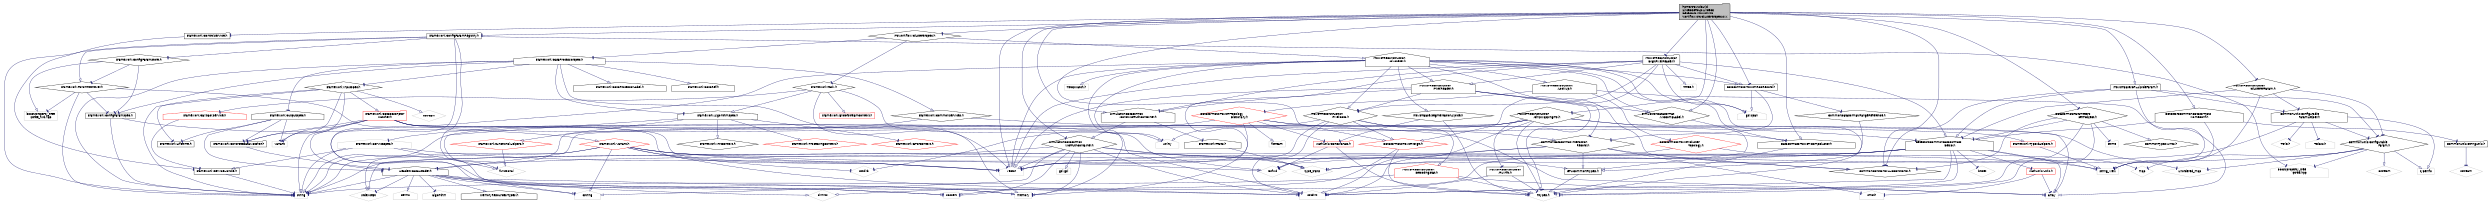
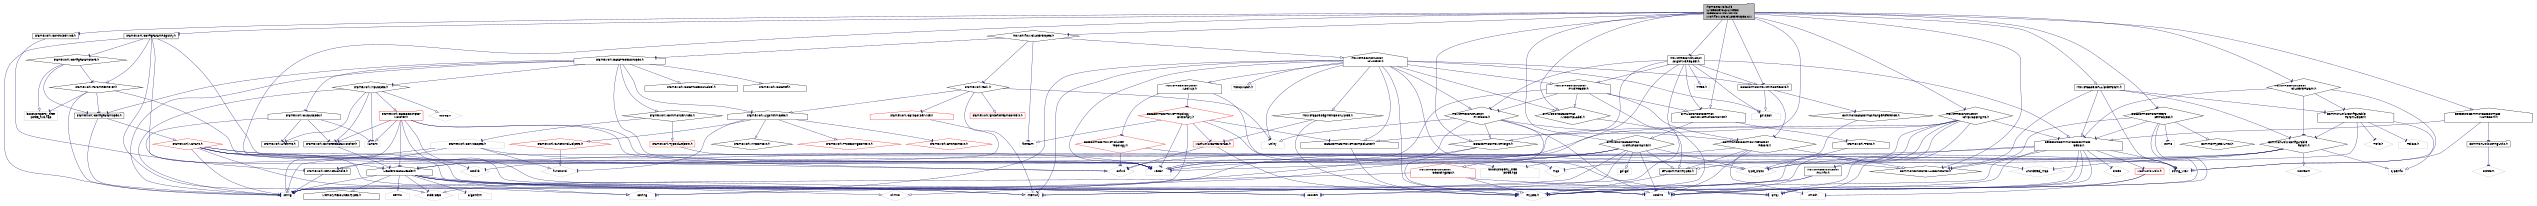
edge "ITSWorkflow/ClustererSpec.h" -> "fstream": added
node "DataFormatsITSMFT/Digit.h": color red -> black
